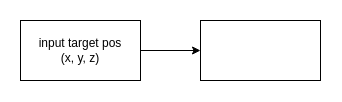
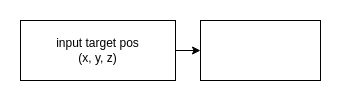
node "input target pos (x, y, z)": size 120x60 -> 155x60
